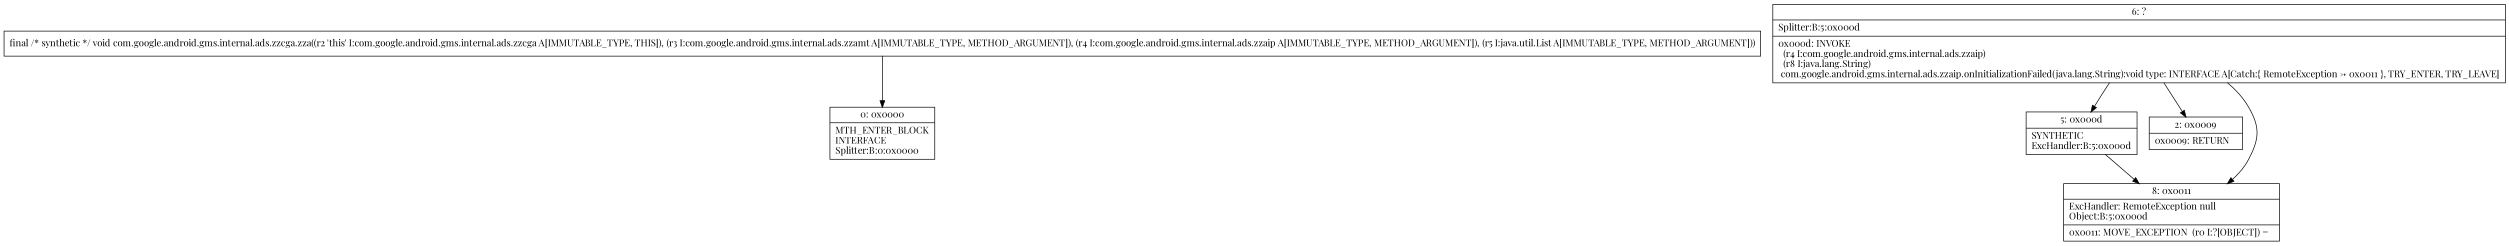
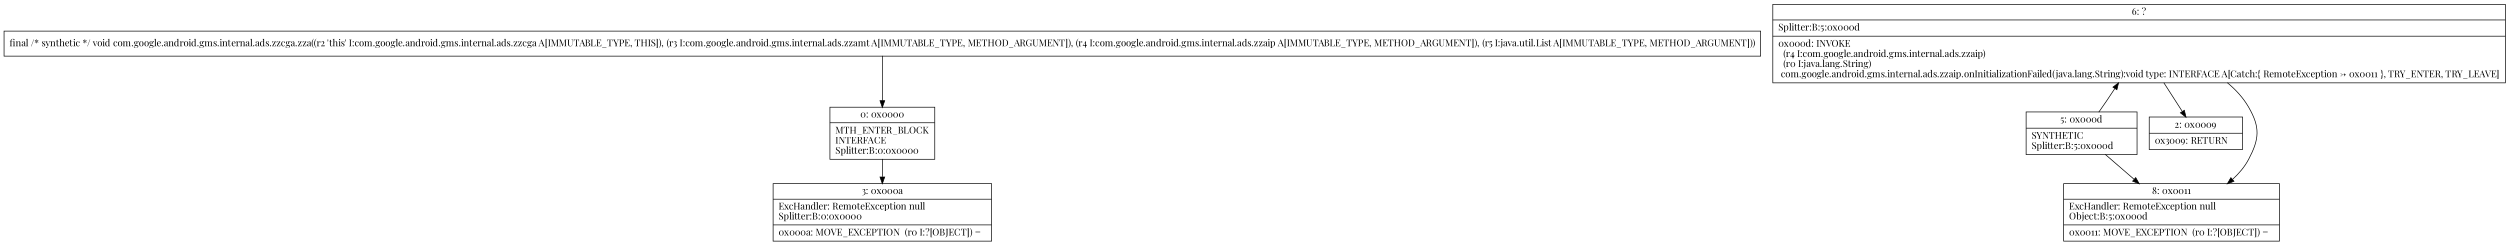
node "6: ?": text "(r8 I:java.lang.String)" -> "(r0 I:java.lang.String)"
edge "6: ?" -> "5: 0x000d": reversed
node "2: 0x0009": text "0x0009: RETURN" -> "0x3009: RETURN"
node "5: 0x000d": text "ExcHandler:B:5:0x000d" -> "Splitter:B:5:0x000d"
node "3: 0x000a": added
